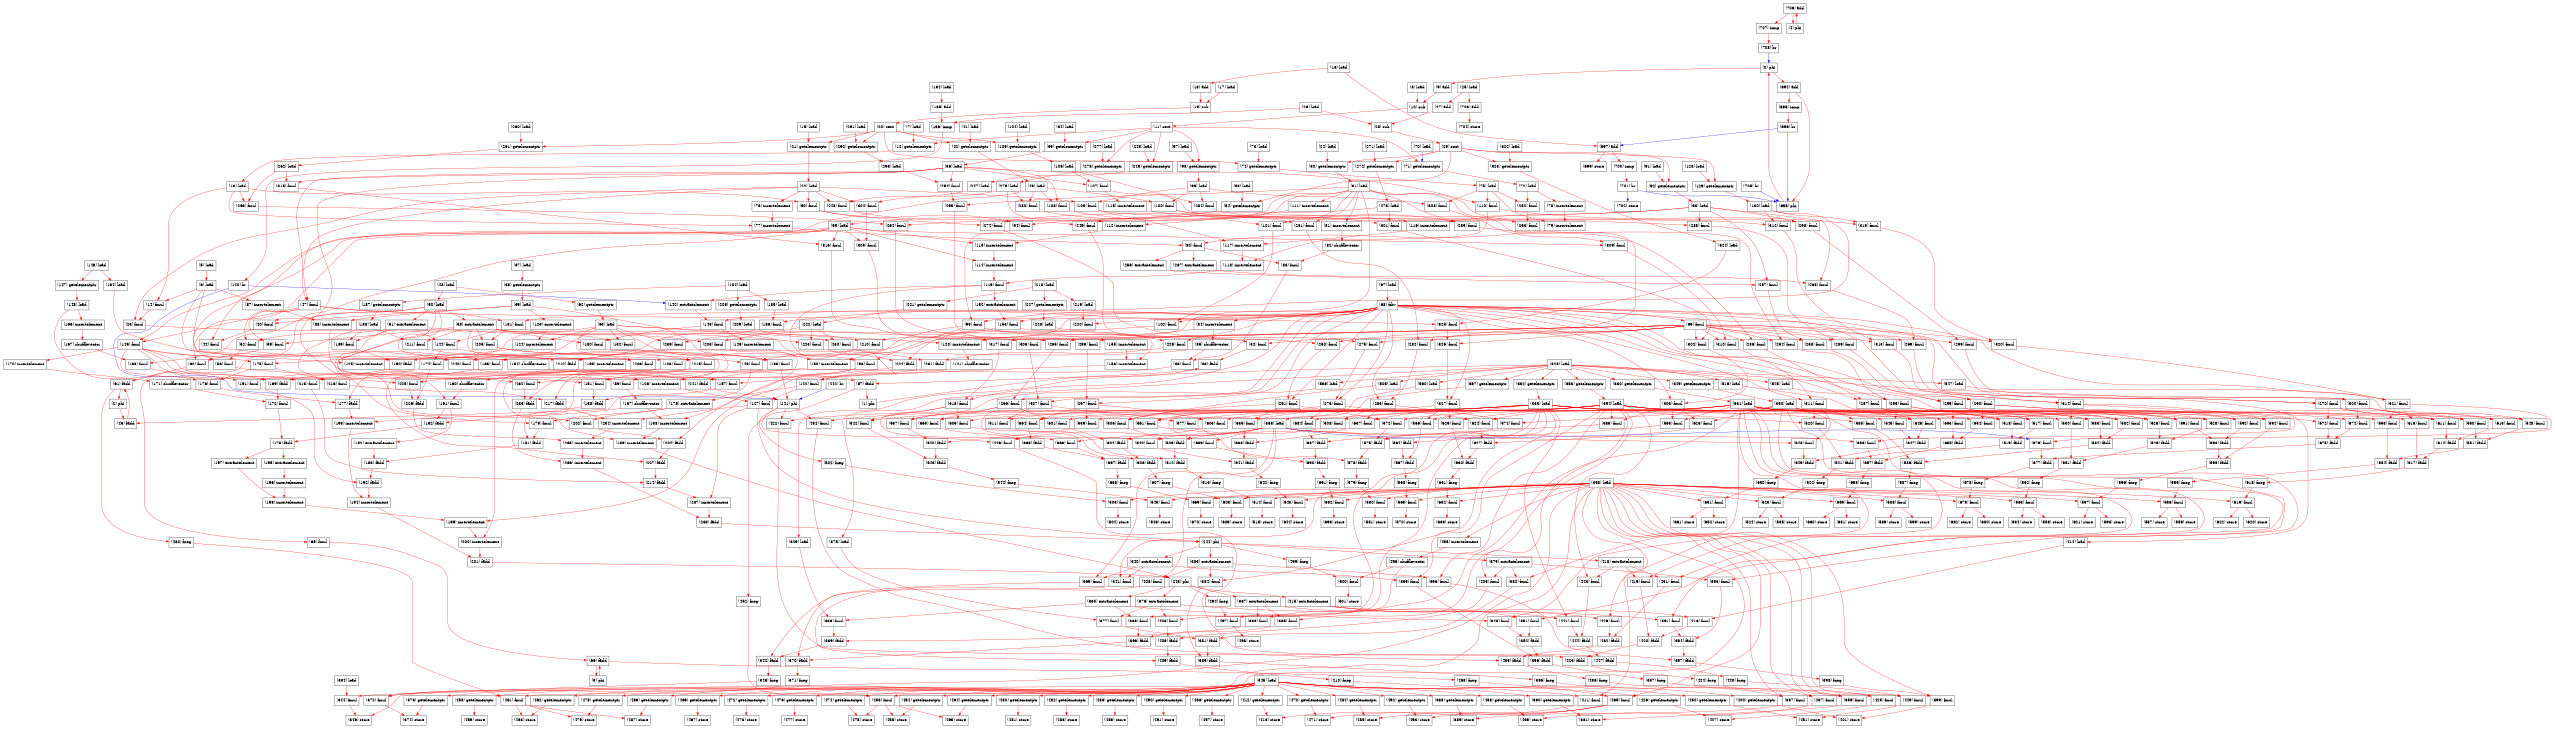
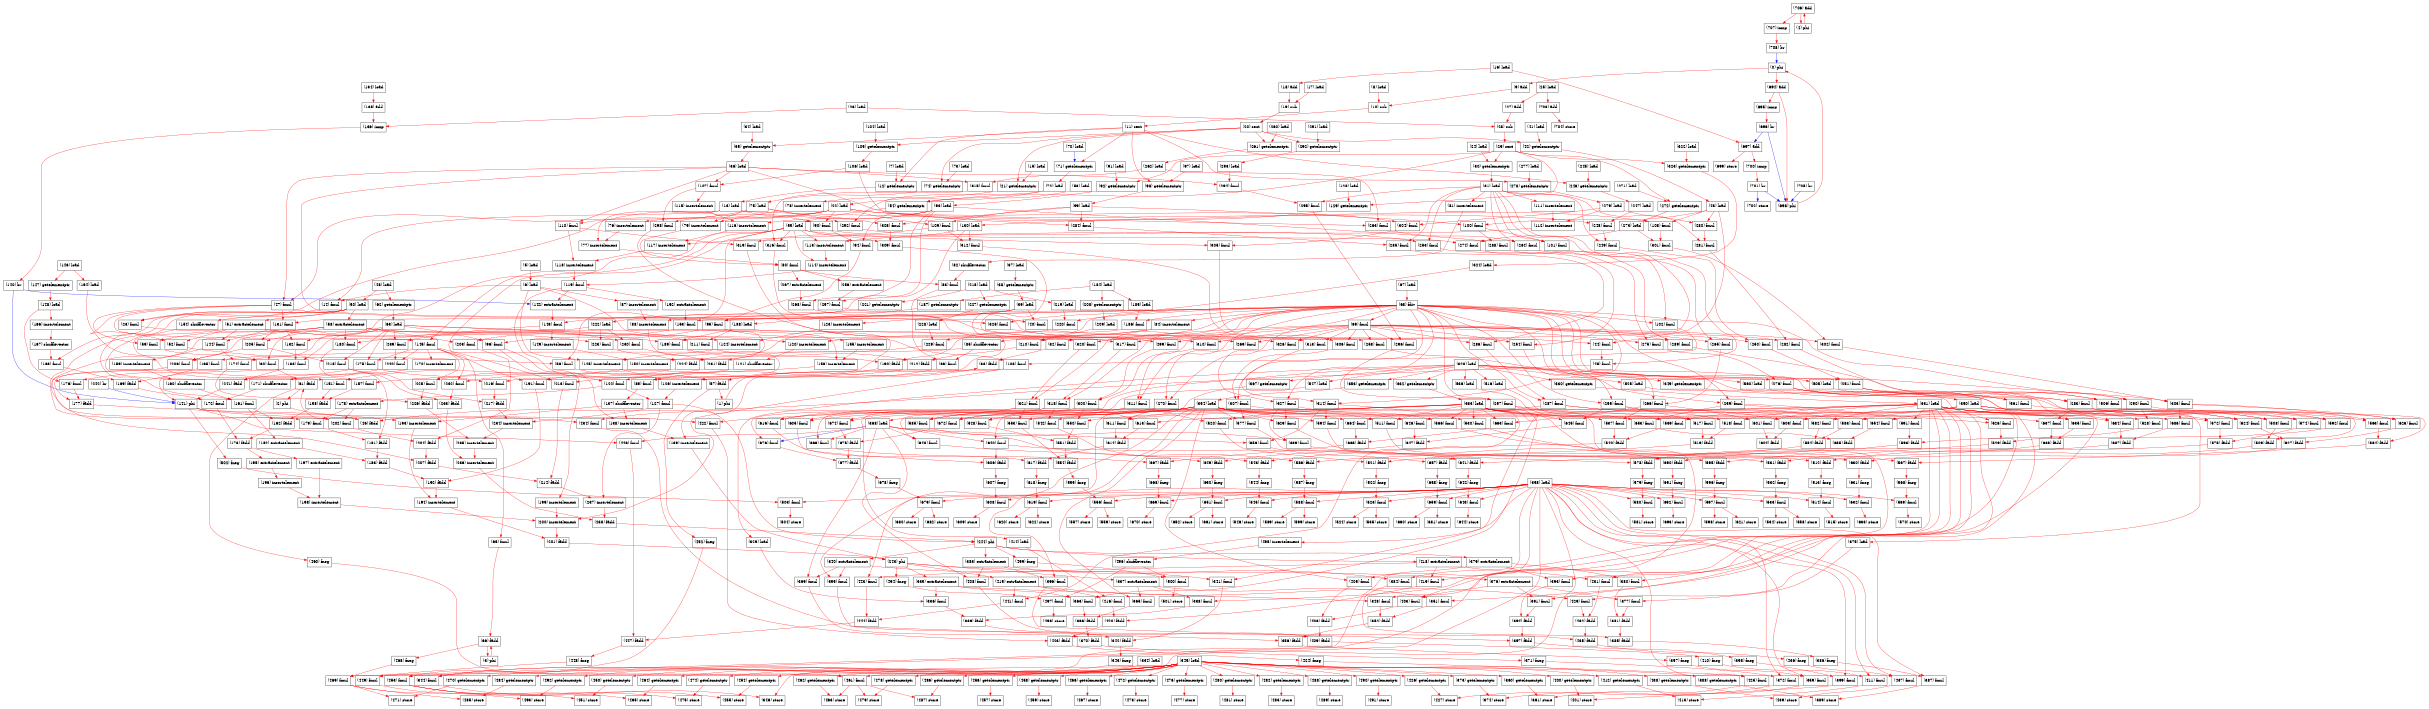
edge "(604) fadd" -> "(606) fadd": now "(640) fmul" -> "(606) fadd"
edge "(198) insertelement" -> "(199) insertelement": now "(198) insertelement" -> "(200) insertelement"
